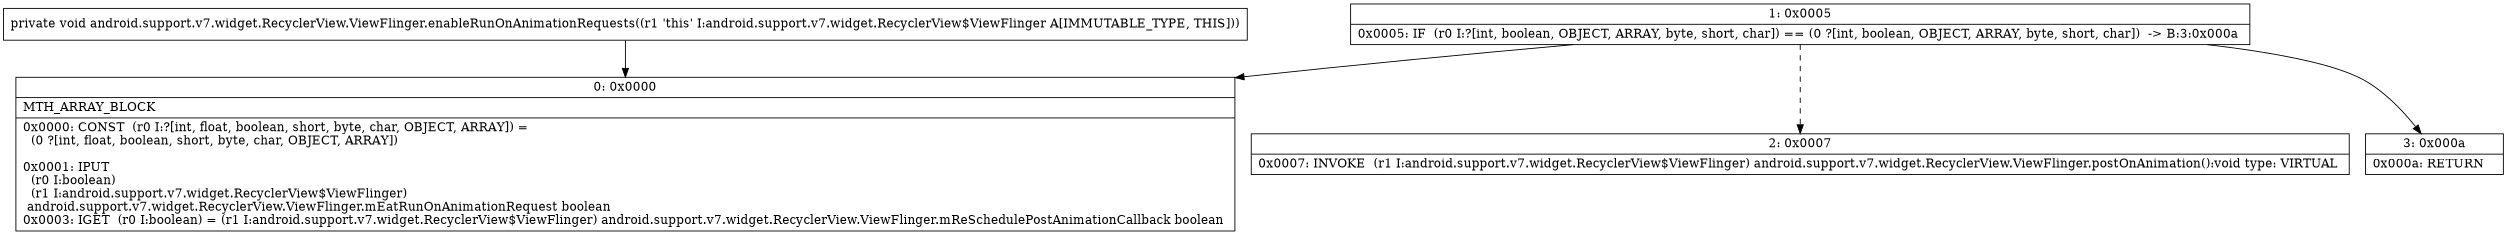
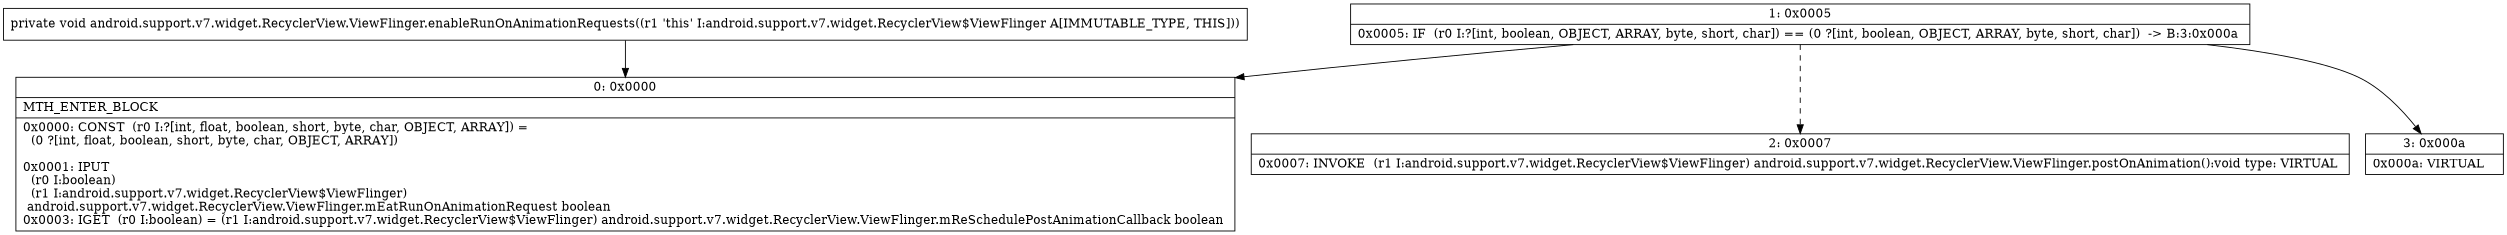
node "0: 0x0000": text "MTH_ARRAY_BLOCK" -> "MTH_ENTER_BLOCK"
node "3: 0x000a": text "0x000a: RETURN" -> "0x000a: VIRTUAL"
